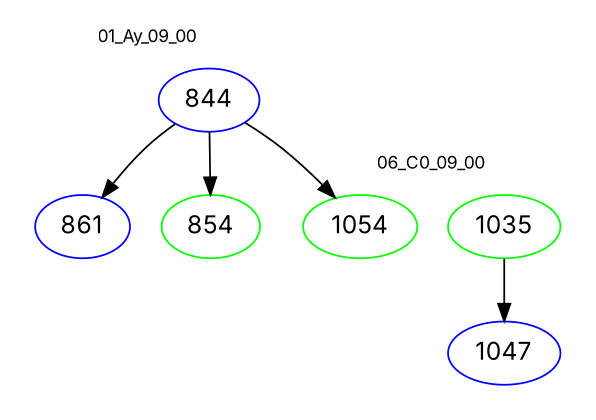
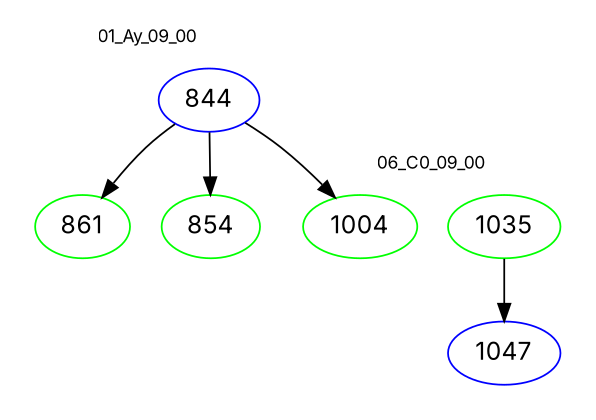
node "861": color blue -> green
node "1054": label "1054" -> "1004"
